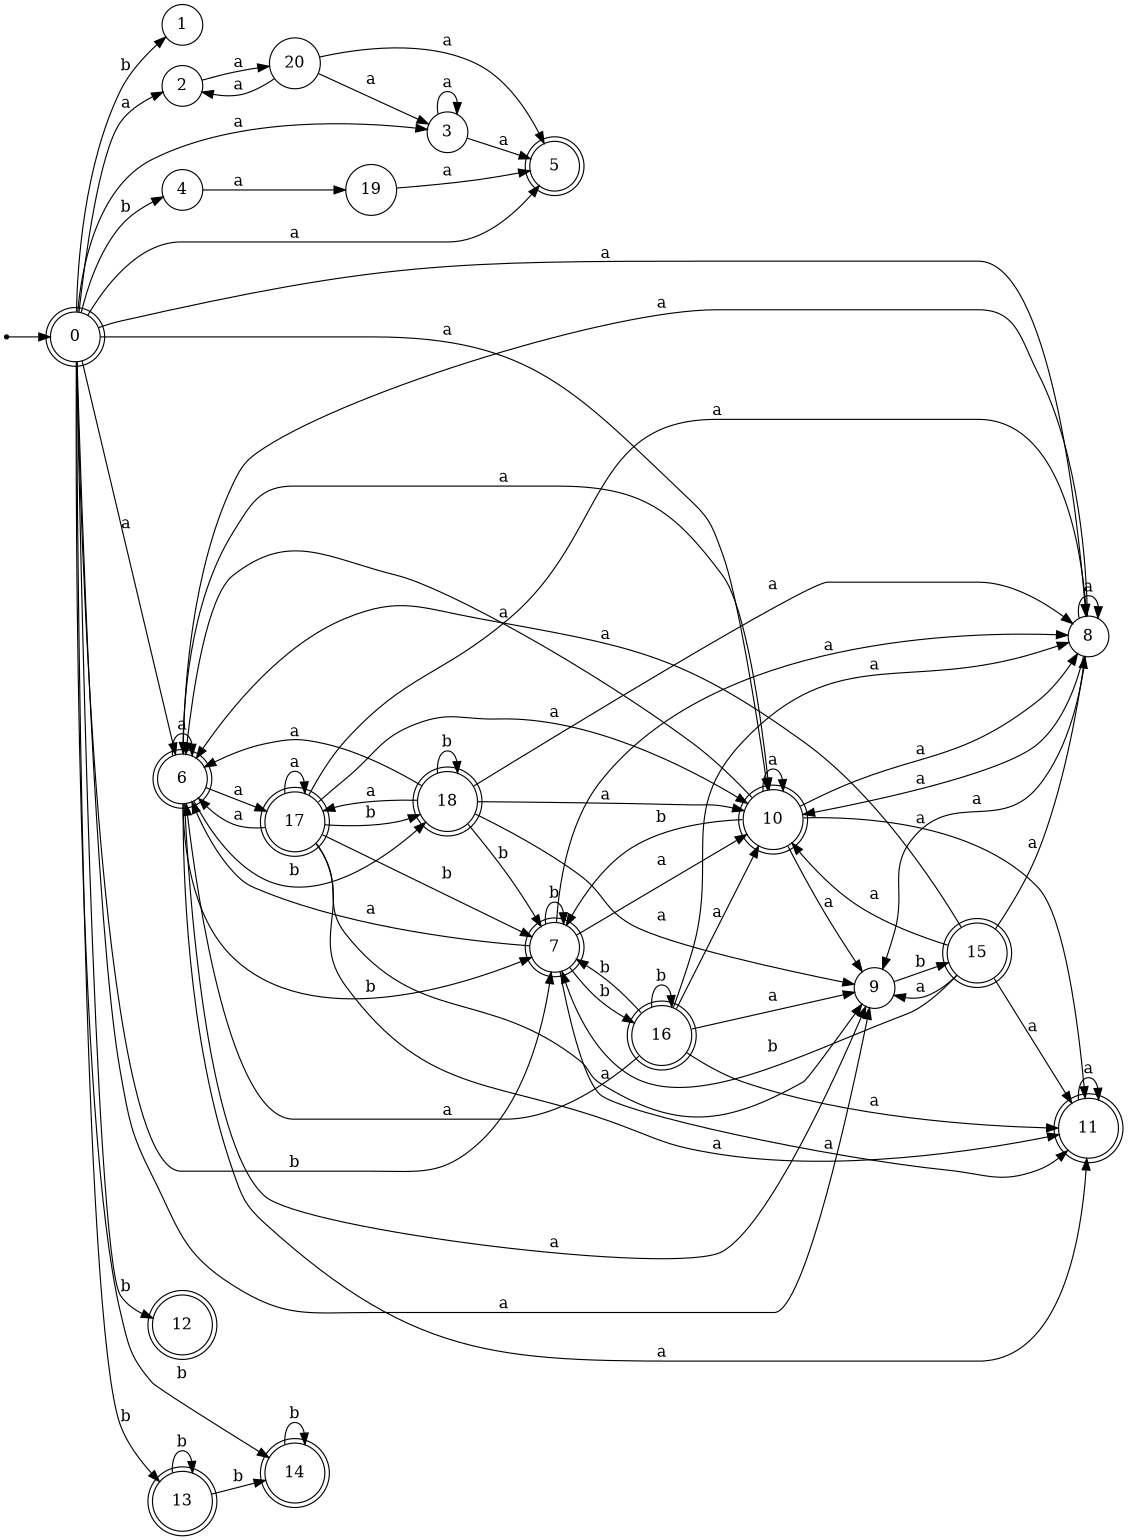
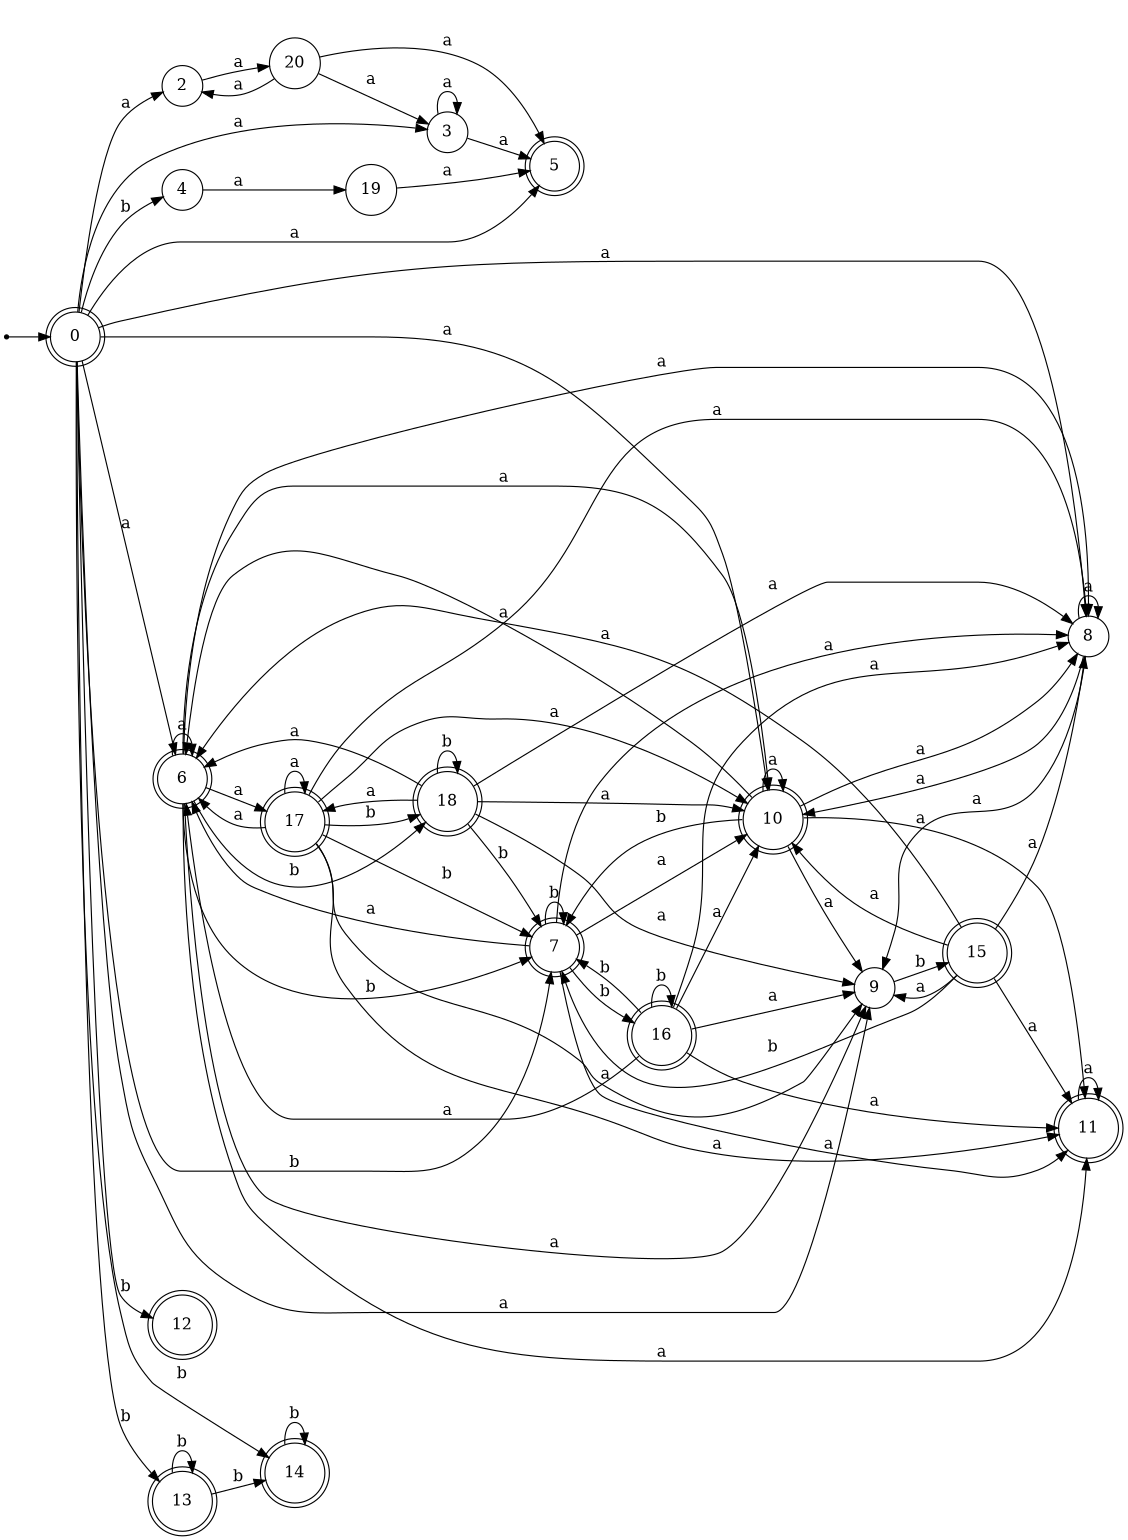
node "1": removed
edge "8" -> "6": reversed
